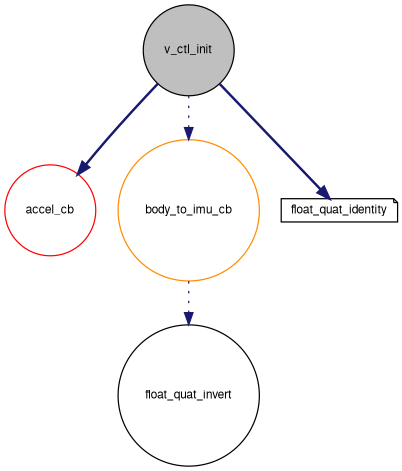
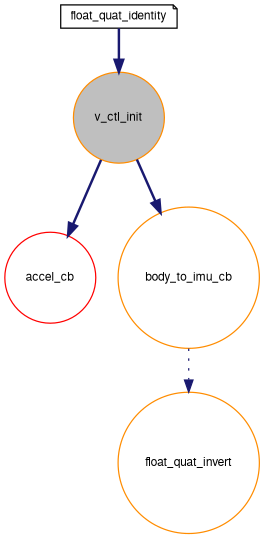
node "v_ctl_init": color black -> darkorange
edge "v_ctl_init" -> "body_to_imu_cb": style dotted -> bold
edge "v_ctl_init" -> "float_quat_identity": reversed
node "float_quat_invert": color black -> darkorange
